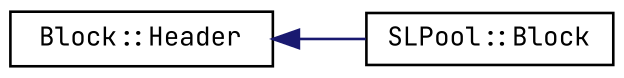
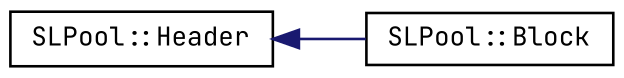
node "Block::Header": label "Block::Header" -> "SLPool::Header"
